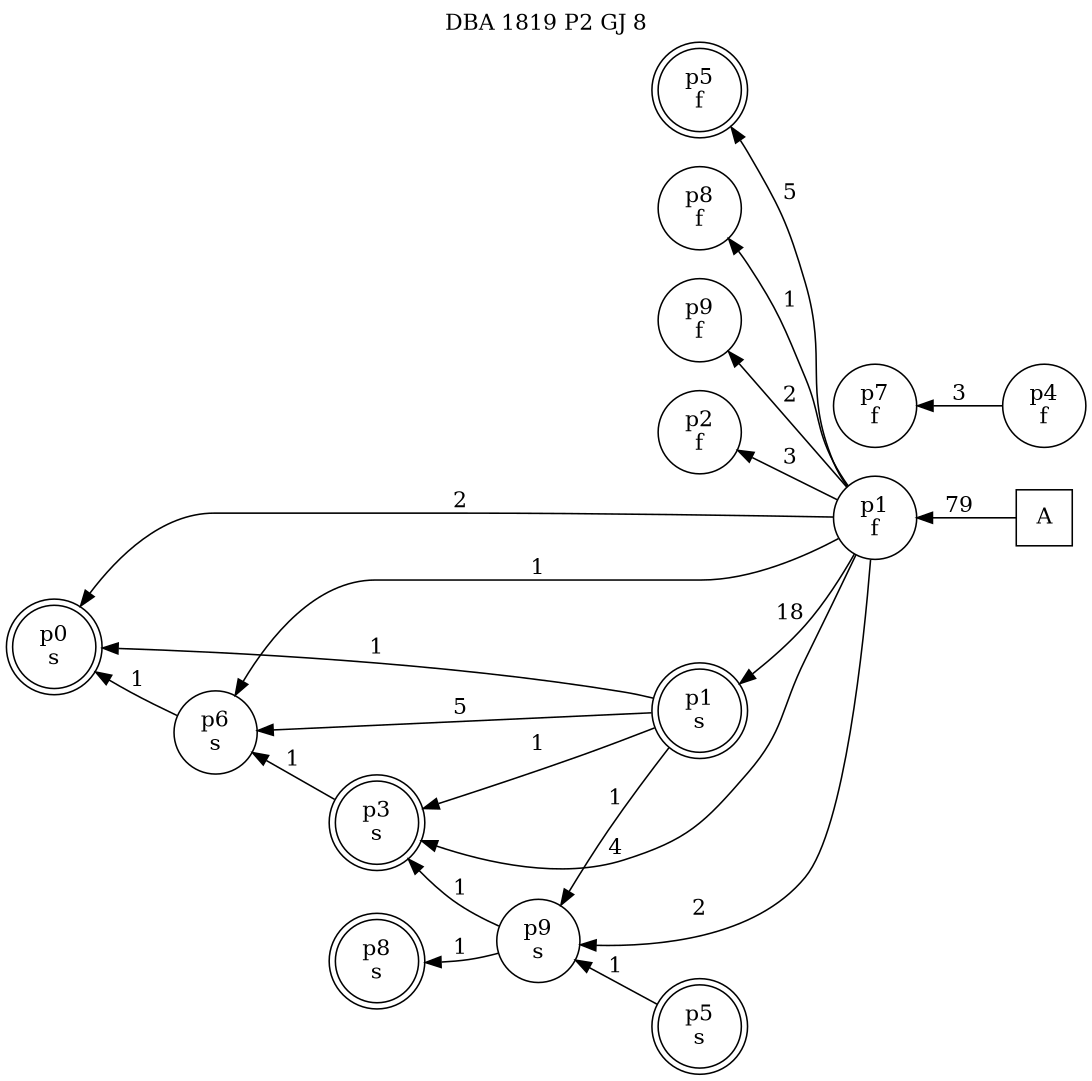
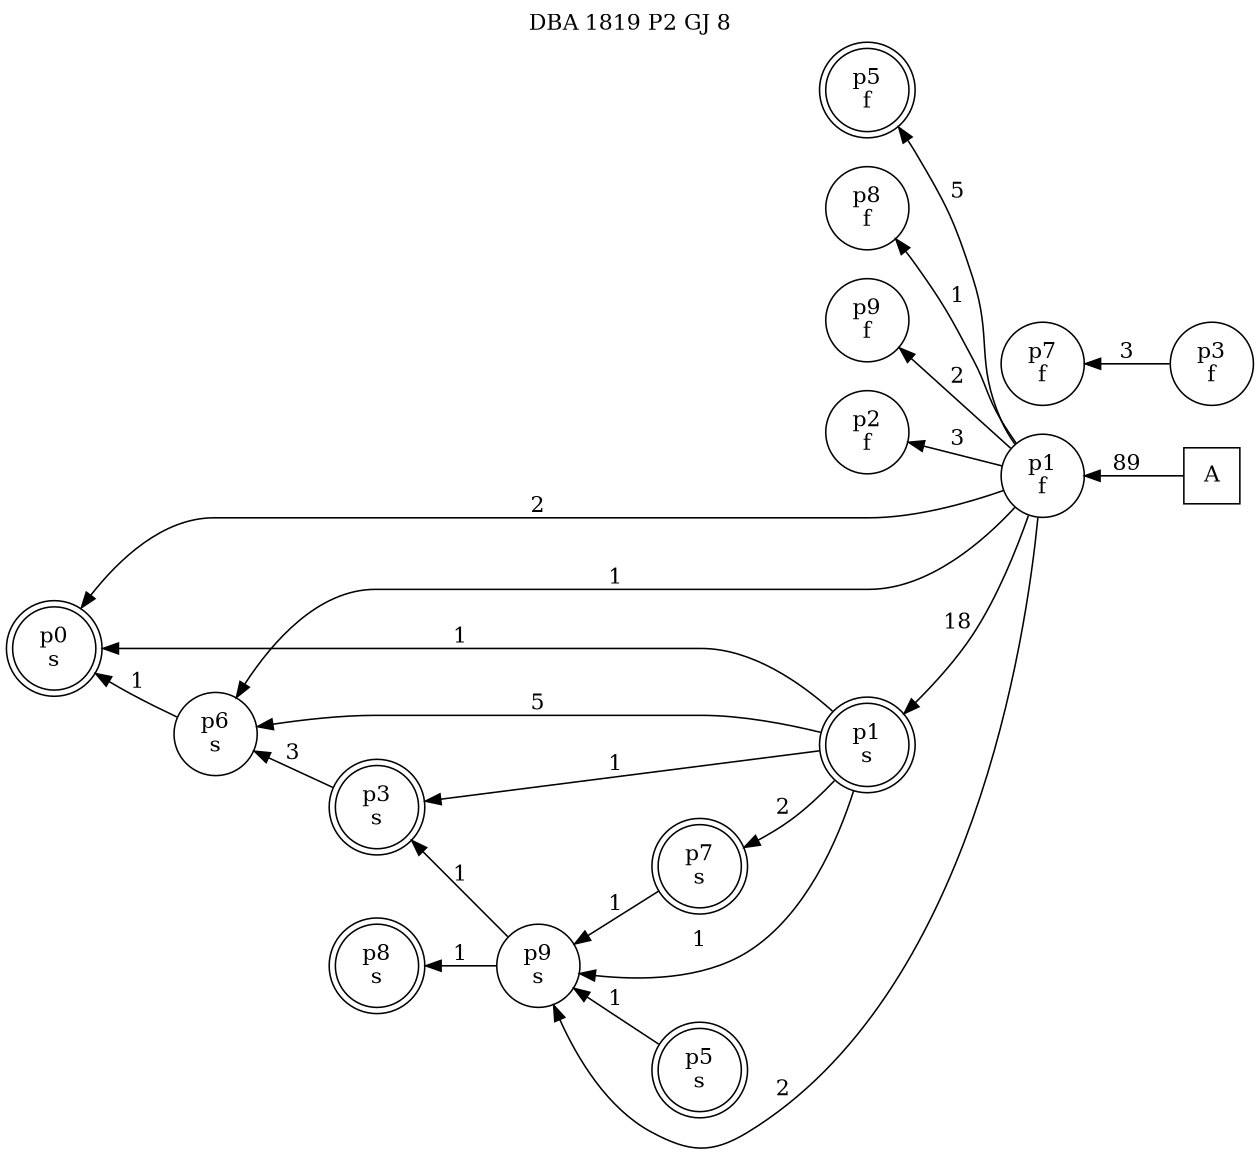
node "p4 f": label "p4 f" -> "p3 f"
edge "A" -> "p1 f": label "79" -> "89"
edge "p3 s" -> "p6 s": label "1" -> "3"
edge "p1 f" -> "p3 s": removed, label "4"
node "p7 s": added
